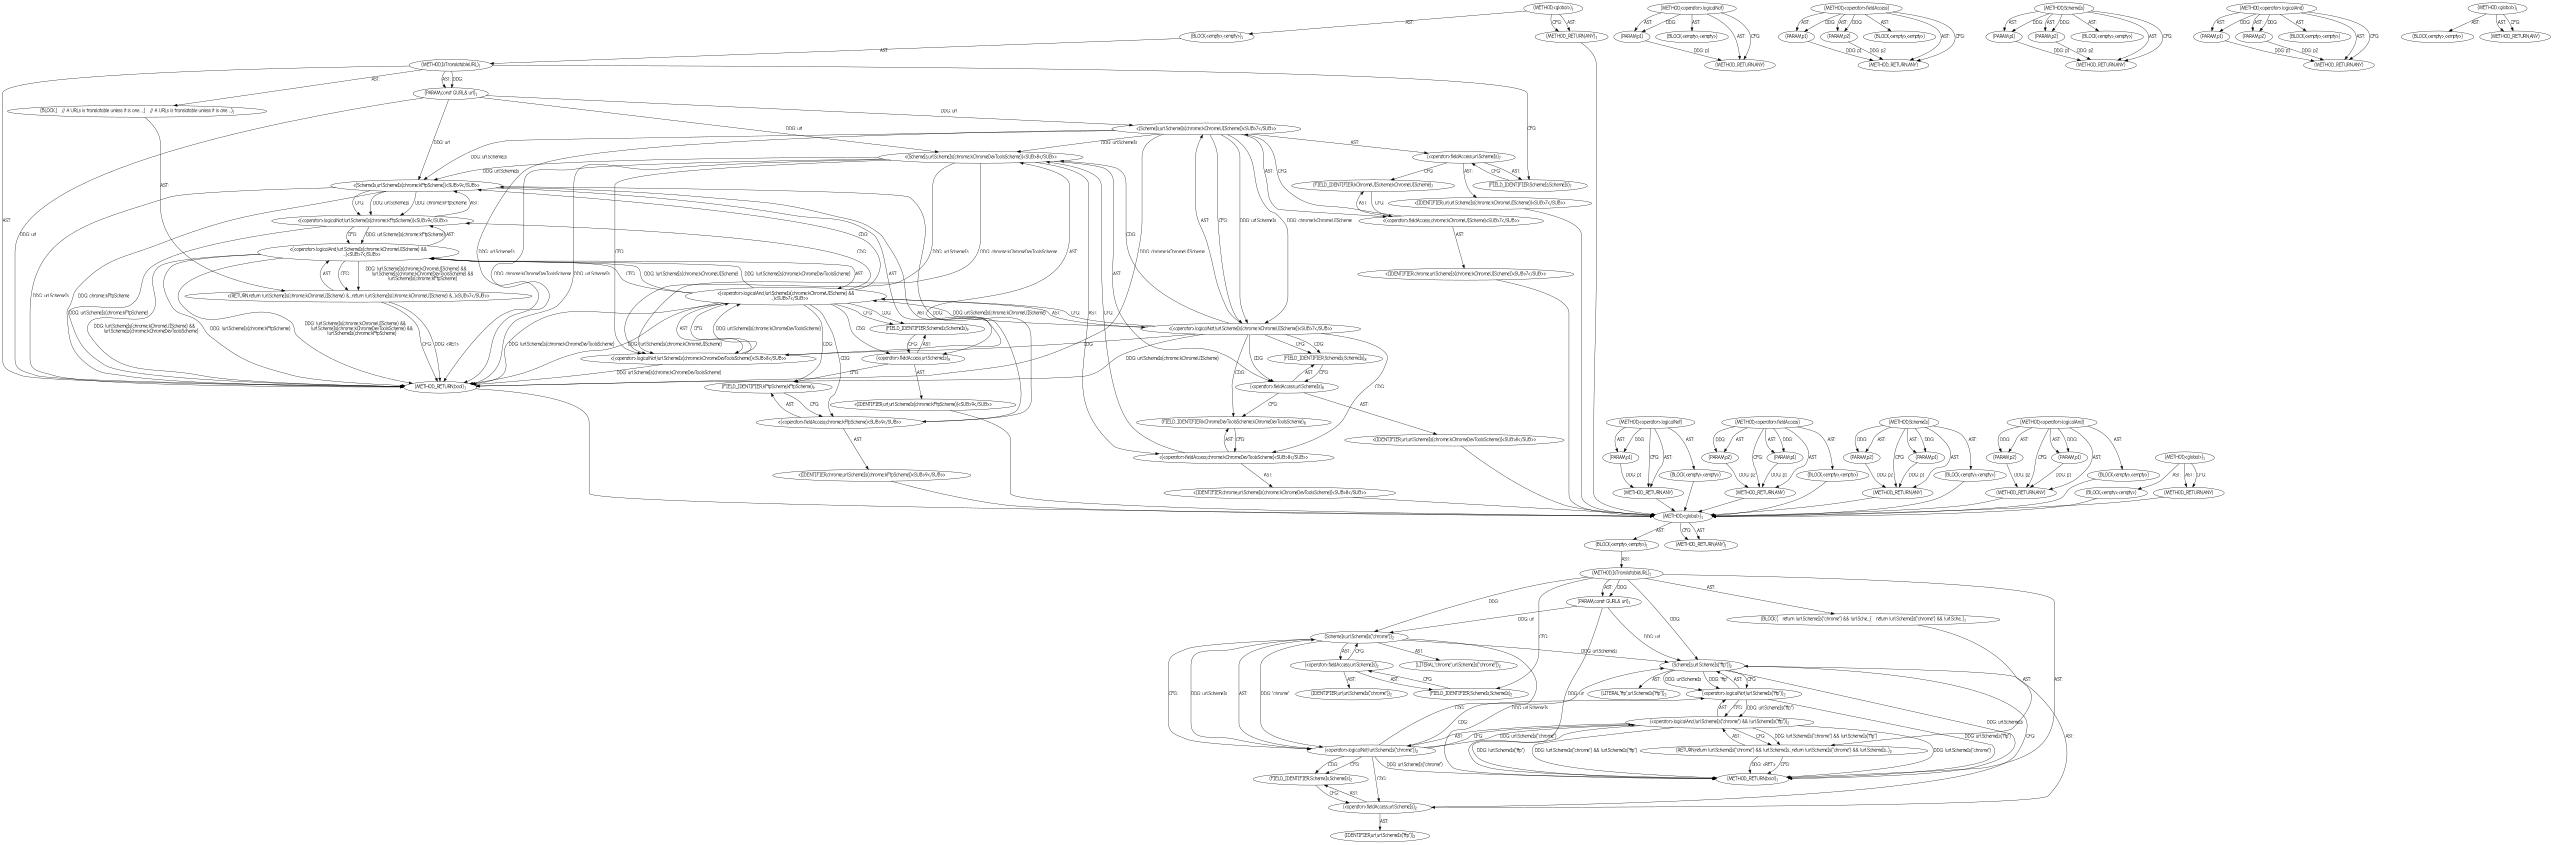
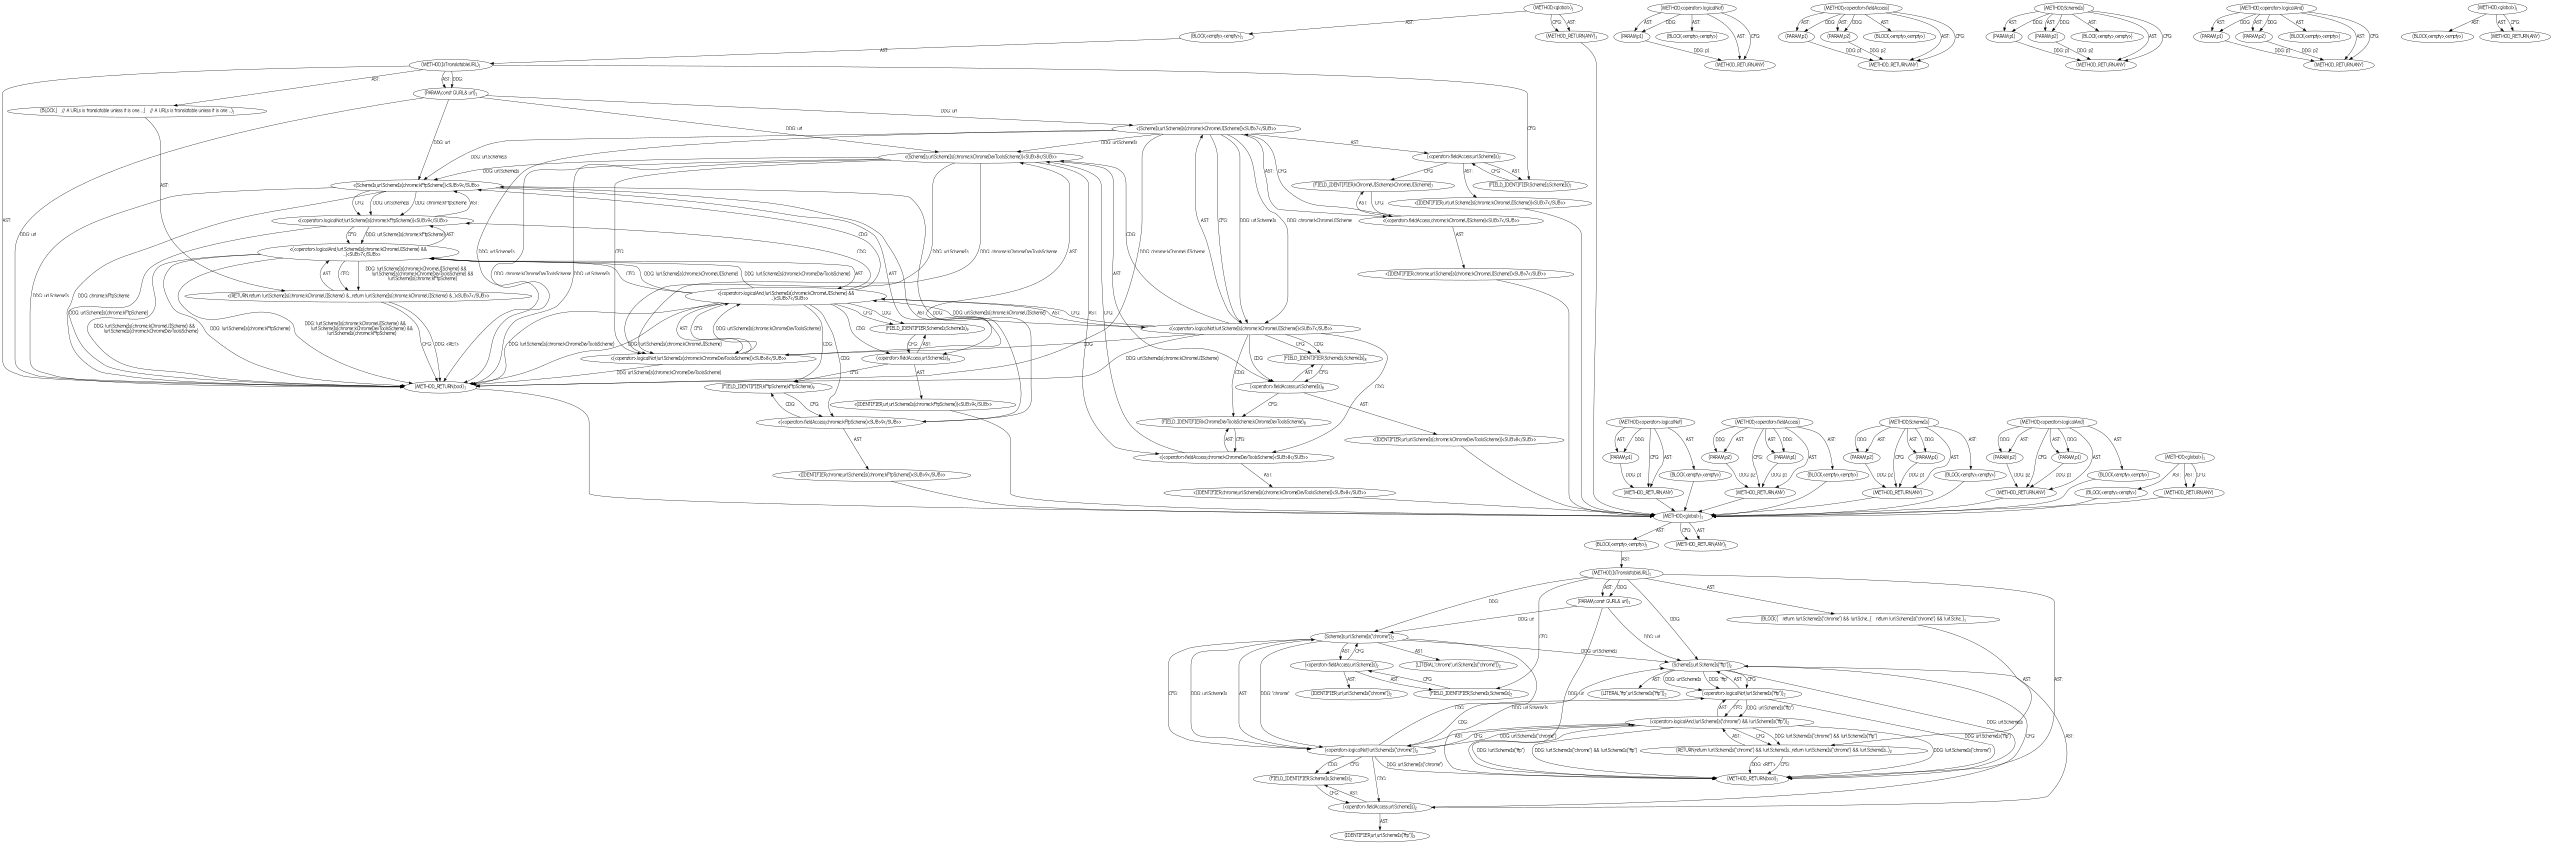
edge "<(<operator>.fieldAccess,chrome::kFtpScheme)<SUB>9</SUB>>" -> "(FIELD_IDENTIFIER,kFtpScheme,kFtpScheme)": label "AST: " -> "CDG: "
